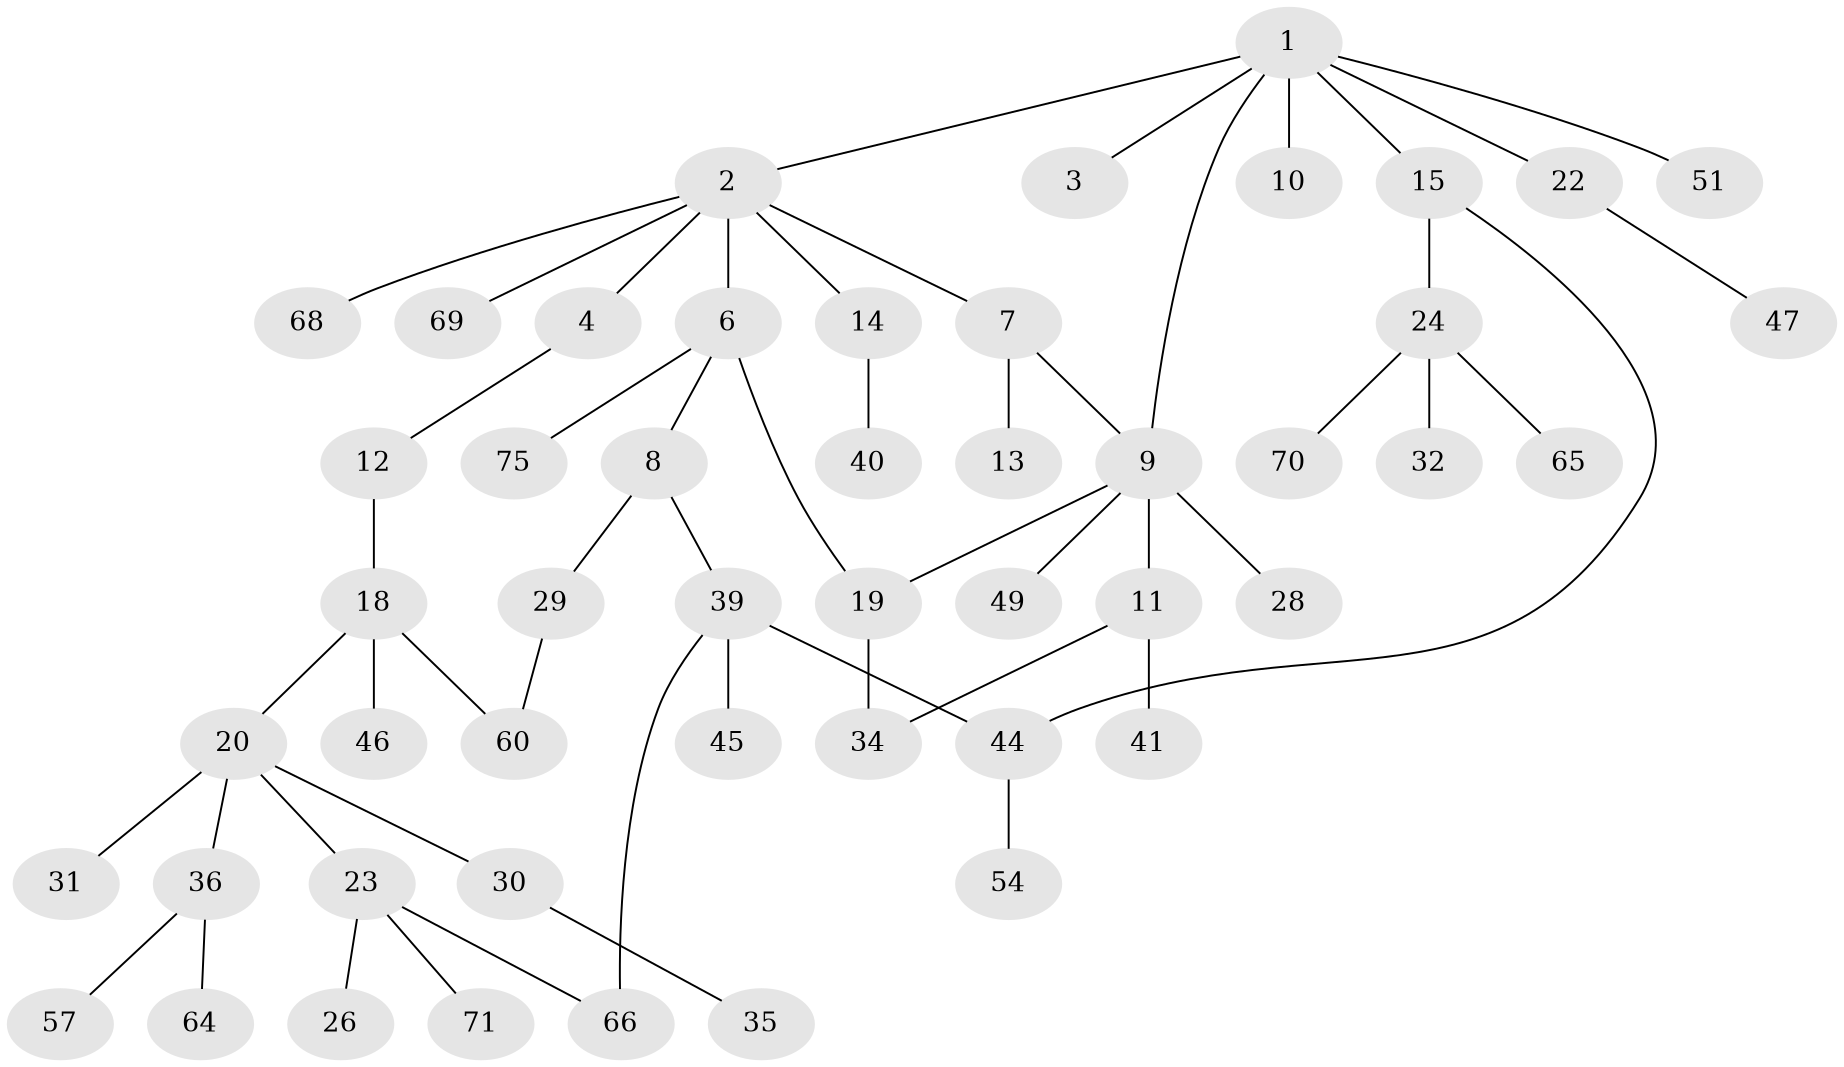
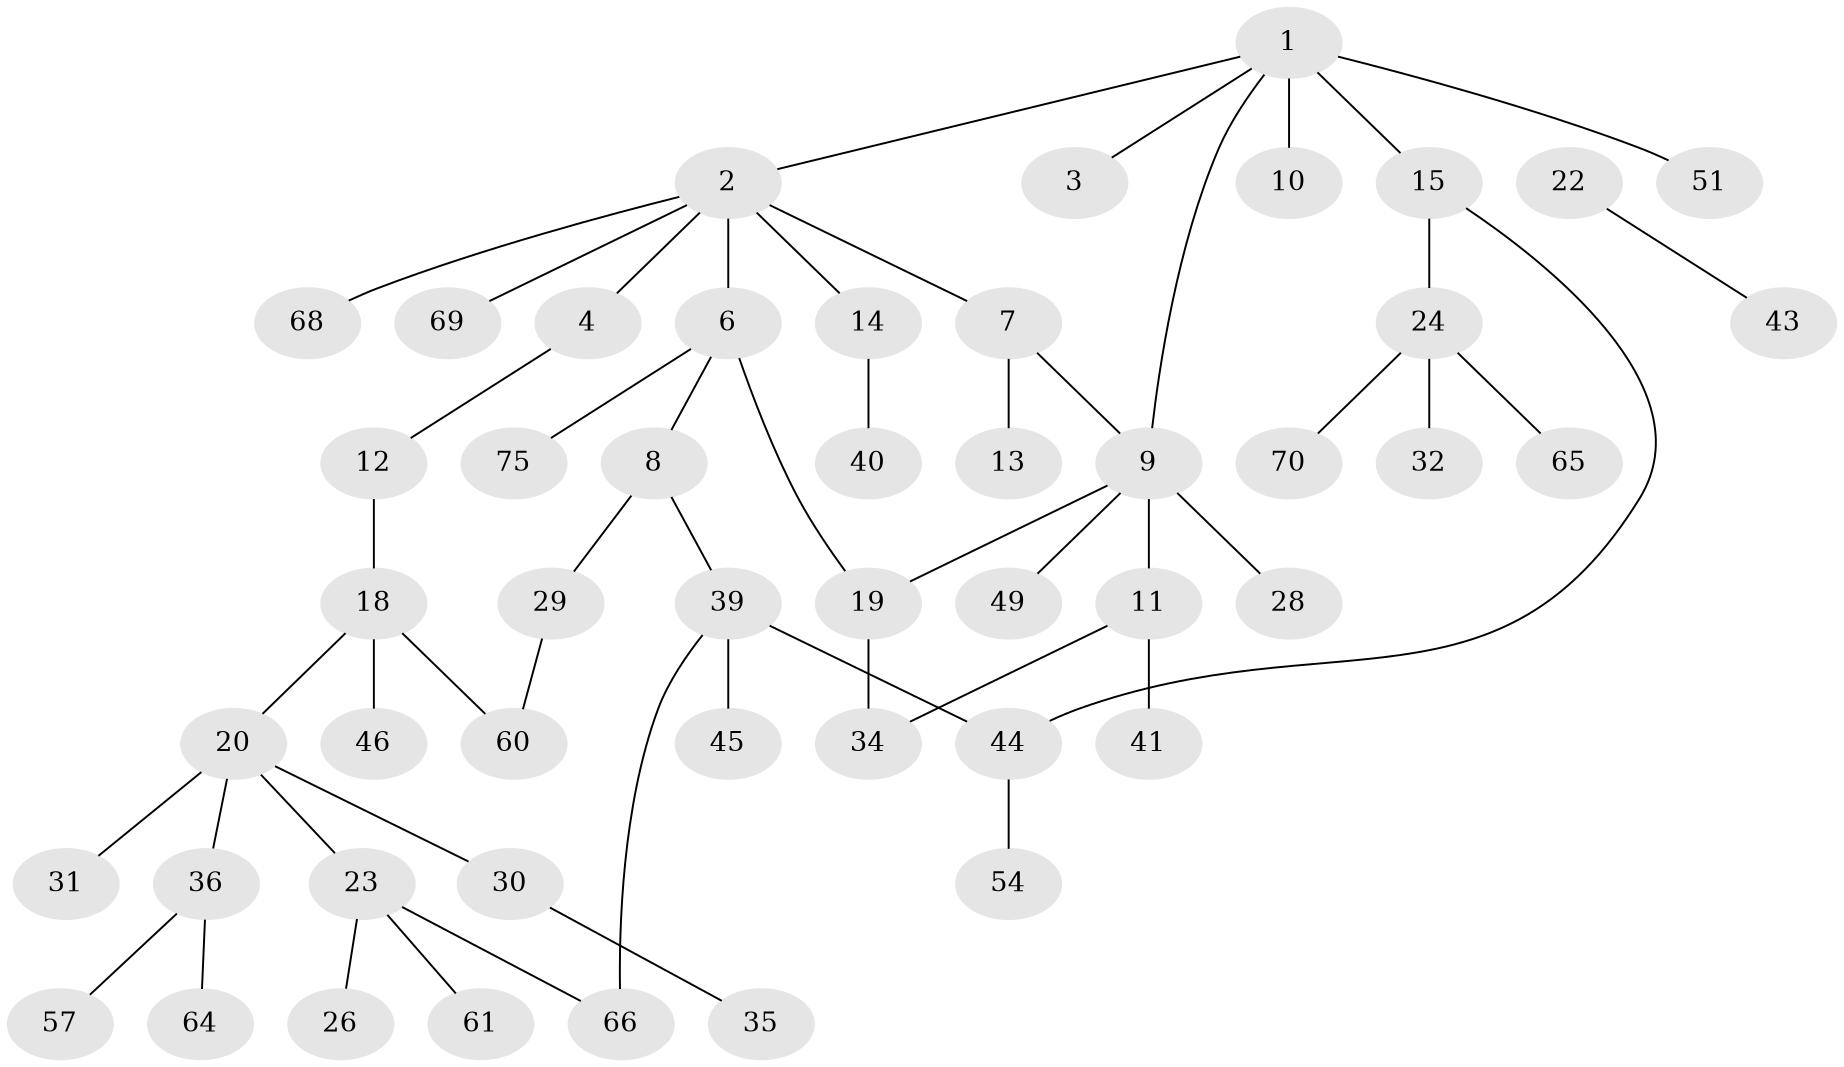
edge "1" -- "22": removed
node "47": label "47" -> "43"
node "71": label "71" -> "61"
